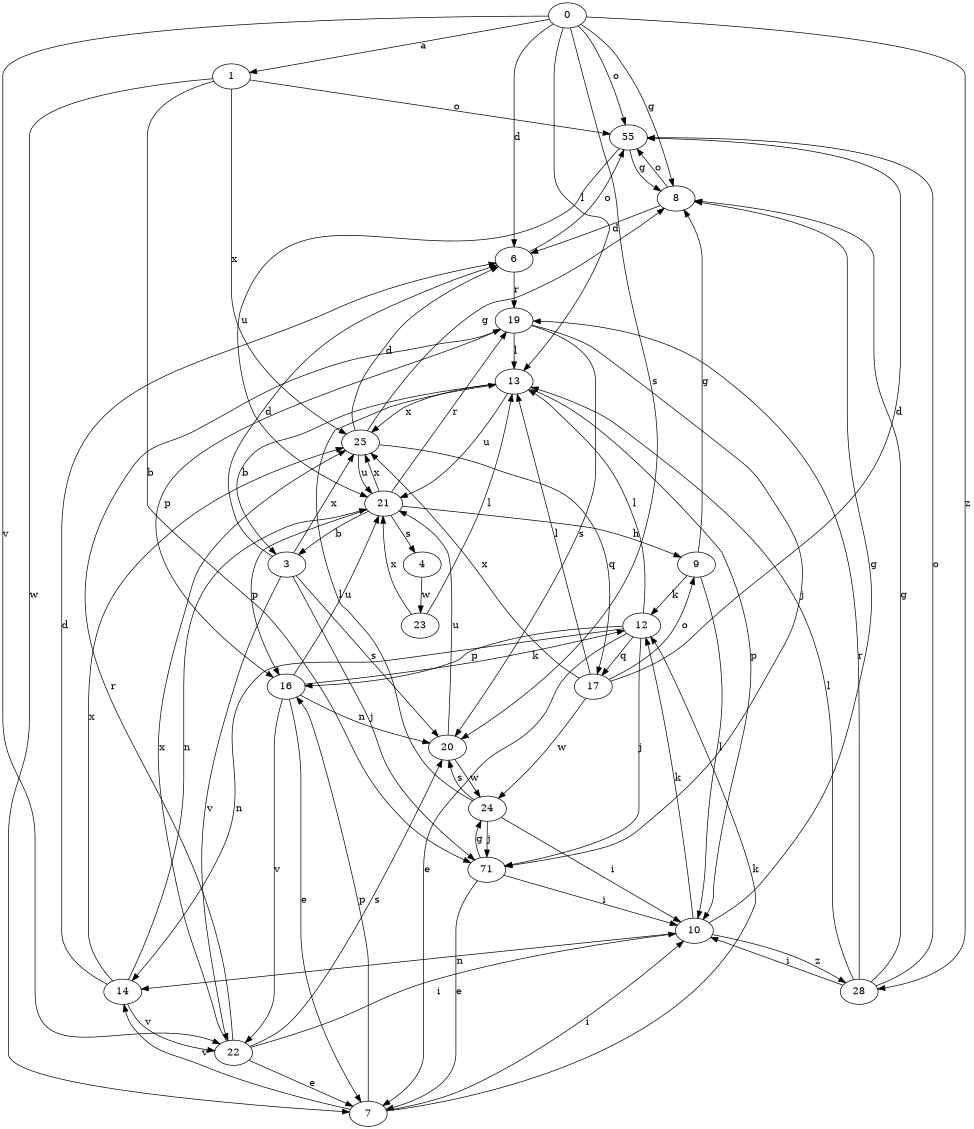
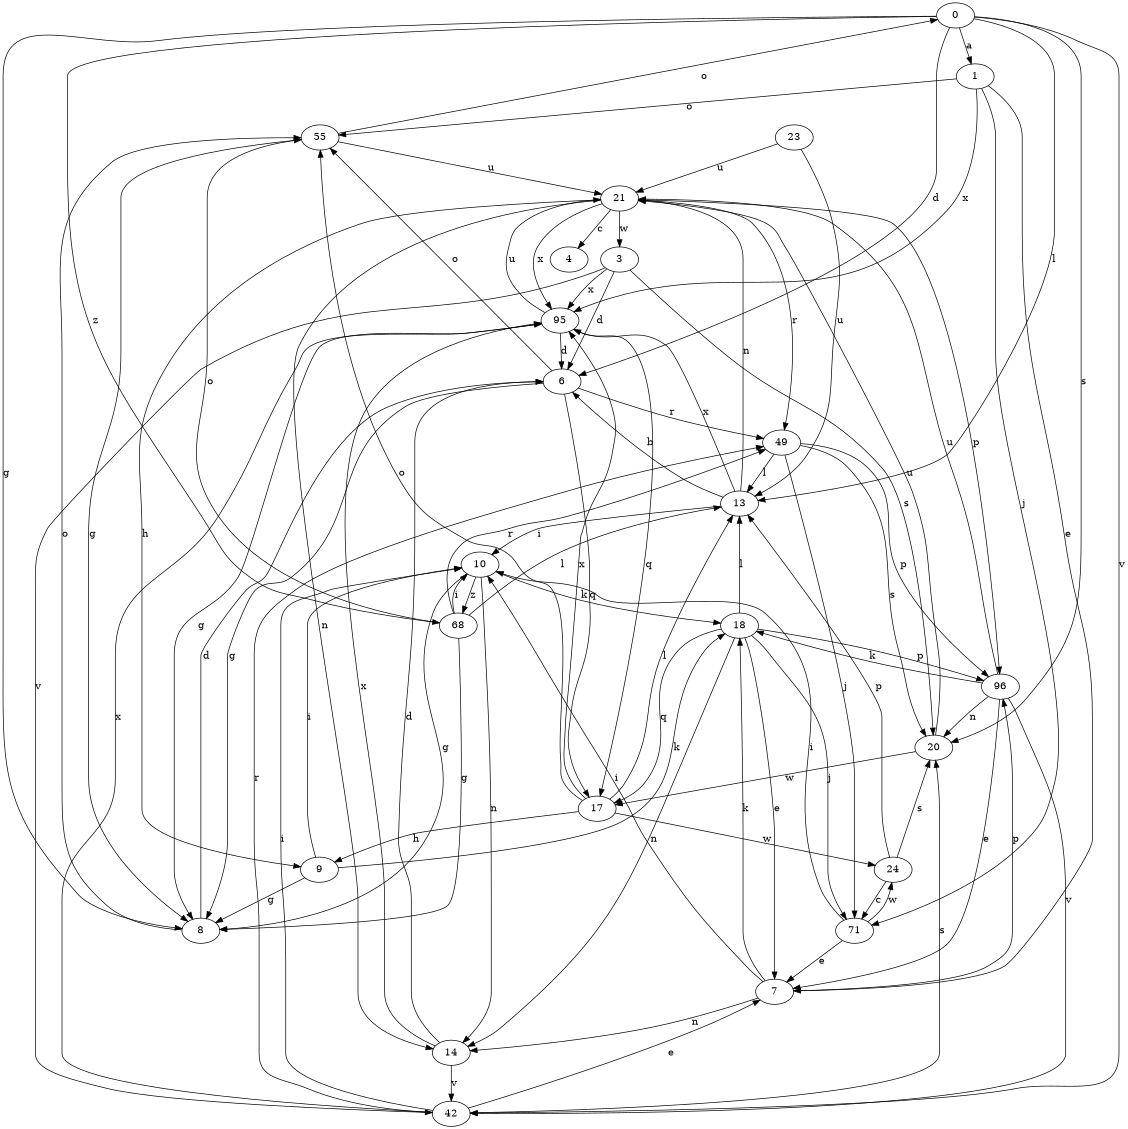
edge "0" -> "55": reversed
node "19": label "19" -> "49"
edge "17" -> "55": label "d" -> "o"
edge "13" -> "3": now "13" -> "6"
node "25": label "25" -> "95"
edge "13" -> "21": label "u" -> "n"
edge "1" -> "71": label "b" -> "j"
edge "23" -> "13": label "l" -> "u"
edge "21" -> "3": label "b" -> "w"
edge "21" -> "4": label "s" -> "c"
edge "23" -> "21": label "x" -> "u"
edge "6" -> "8": added, label "g"
edge "6" -> "17": added, label "q"
edge "4" -> "23": removed, label "w"
edge "1" -> "7": label "w" -> "e"
edge "24" -> "13": label "l" -> "p"
node "12": label "12" -> "18"
edge "17" -> "9": label "o" -> "h"
edge "13" -> "10": label "p" -> "i"
node "16": label "16" -> "96"
edge "14" -> "21": reversed
edge "3" -> "71": removed, label "j"
edge "9" -> "10": label "l" -> "i"
edge "20" -> "24": now "20" -> "17"
edge "71" -> "24": label "g" -> "w"
edge "24" -> "71": label "j" -> "c"
edge "24" -> "10": removed, label "i"
node "28": label "28" -> "68"
edge "7" -> "14": label "v" -> "n"
node "22": label "22" -> "42"
